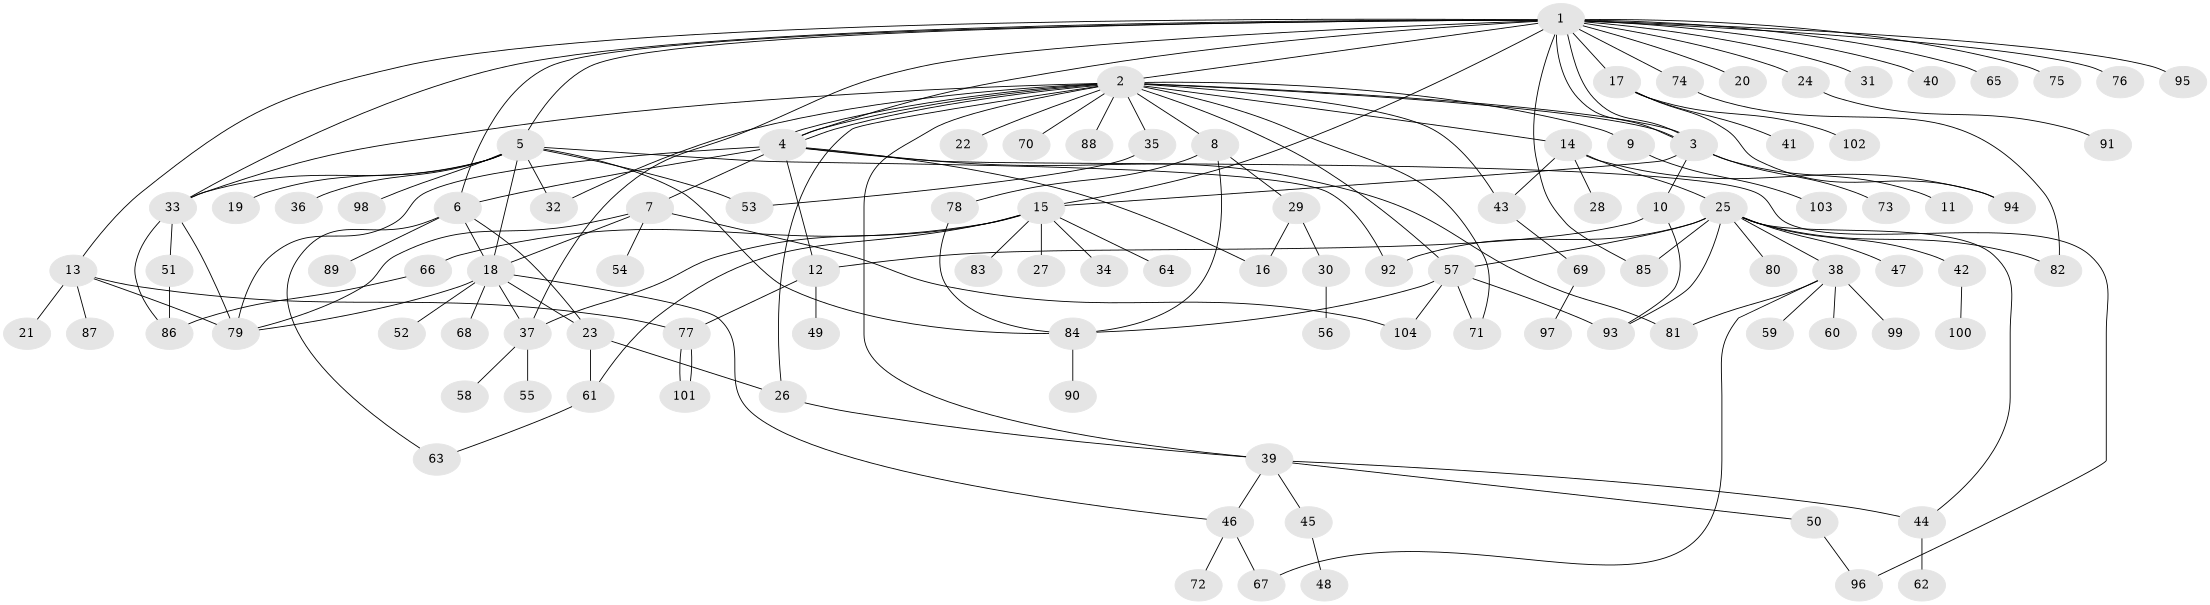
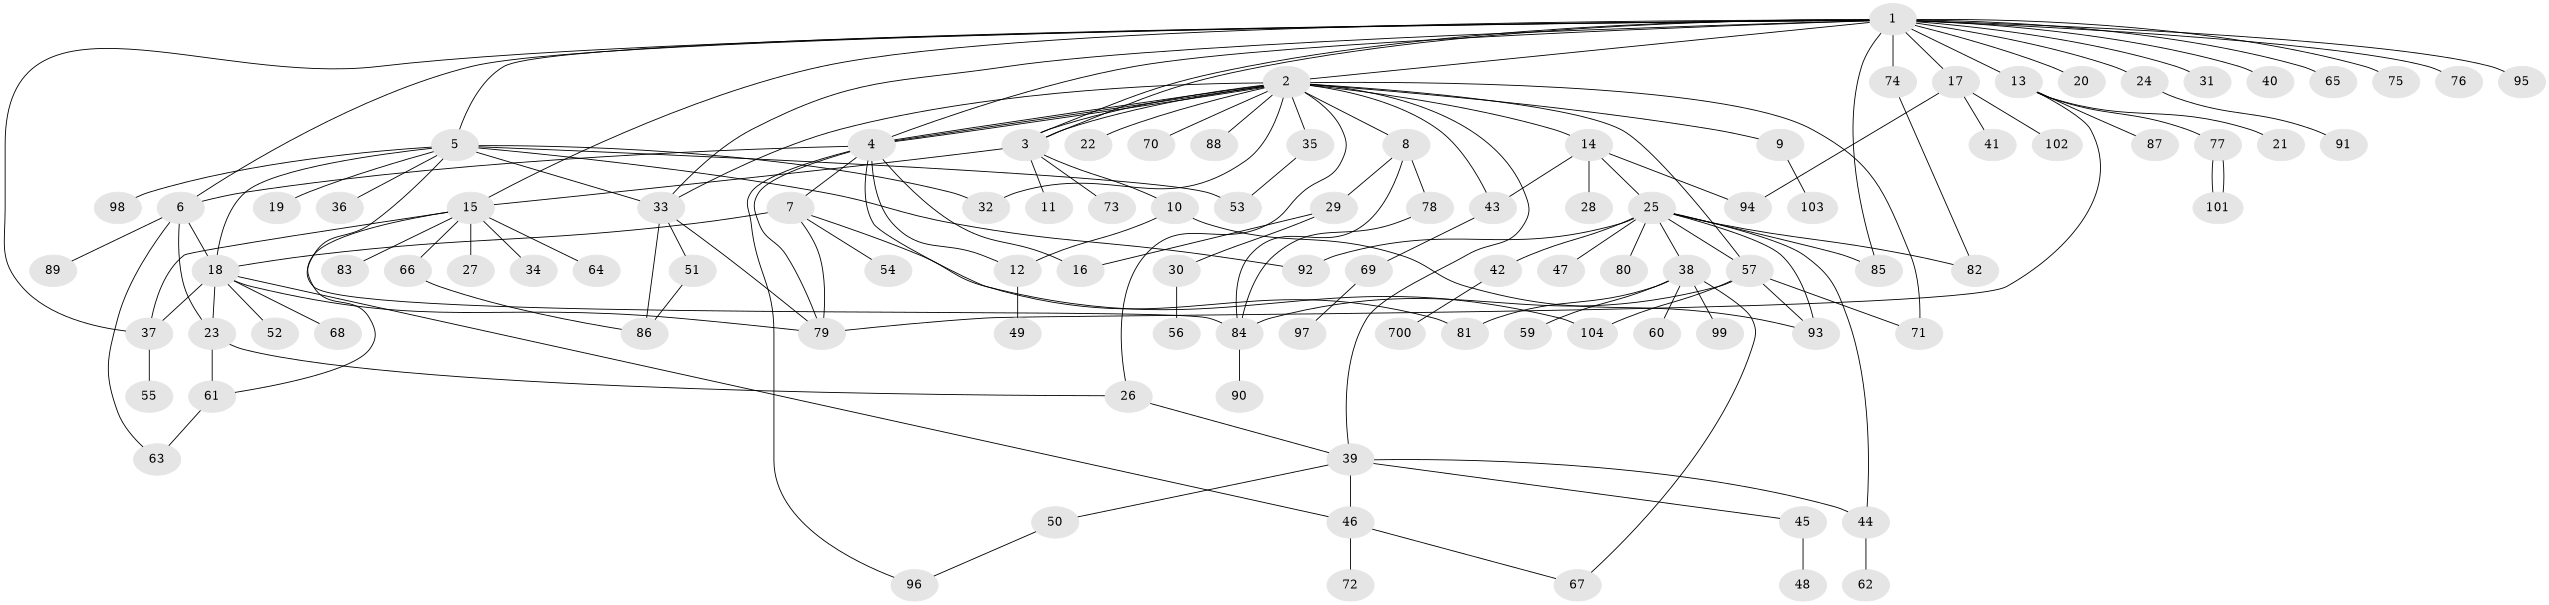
edge "12" -- "77": removed
node "100": label "100" -> "700"
node "58": removed
